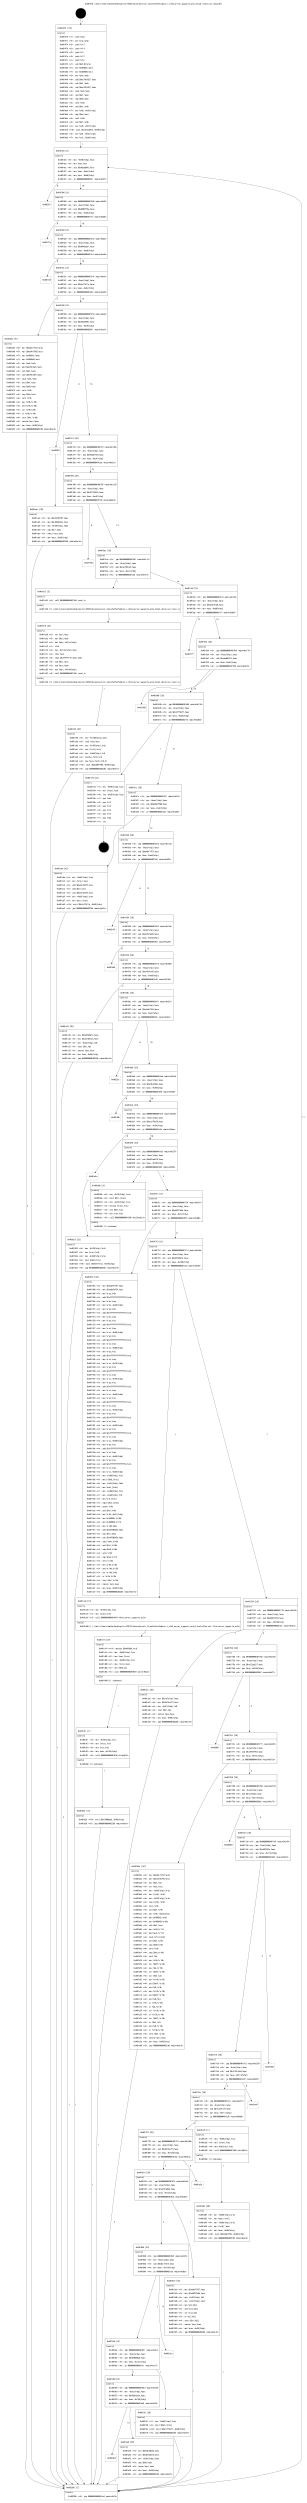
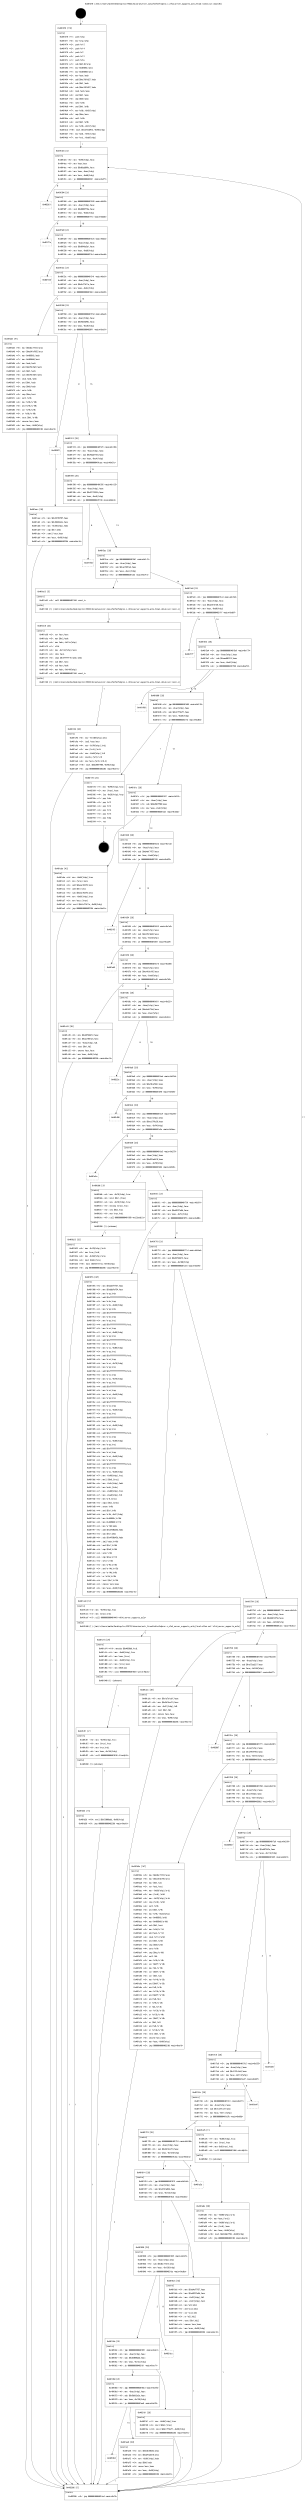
edge "0x401e5e" -> "0x401b23 [32]": now "0x401b06 [29]" -> "0x401b23 [32]"
edge "0x4017dc [28]" -> "0x401a7b [19]": added, label "1"
